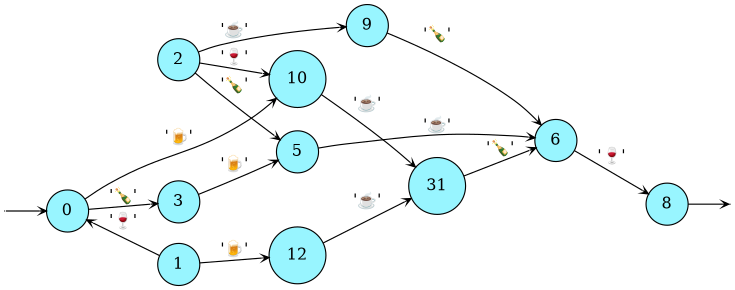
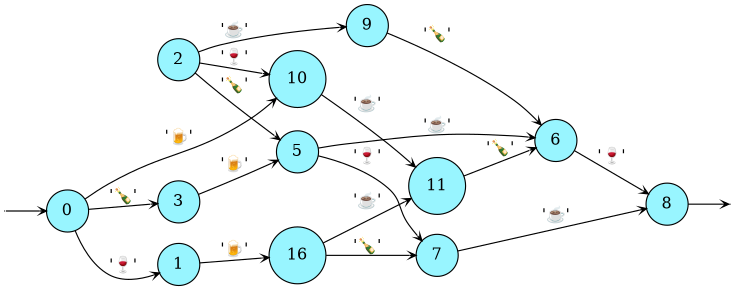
node "31": label "31" -> "11"
edge "1" -> "0": reversed
node "12": label "12" -> "16"
node "7": added
